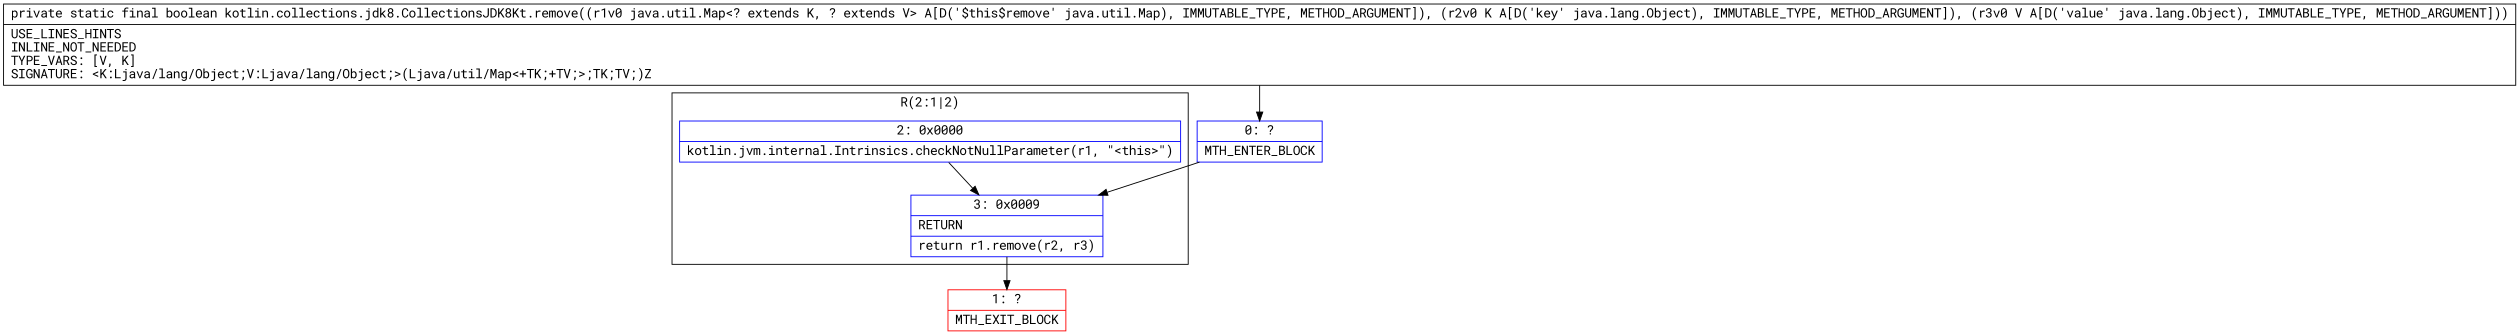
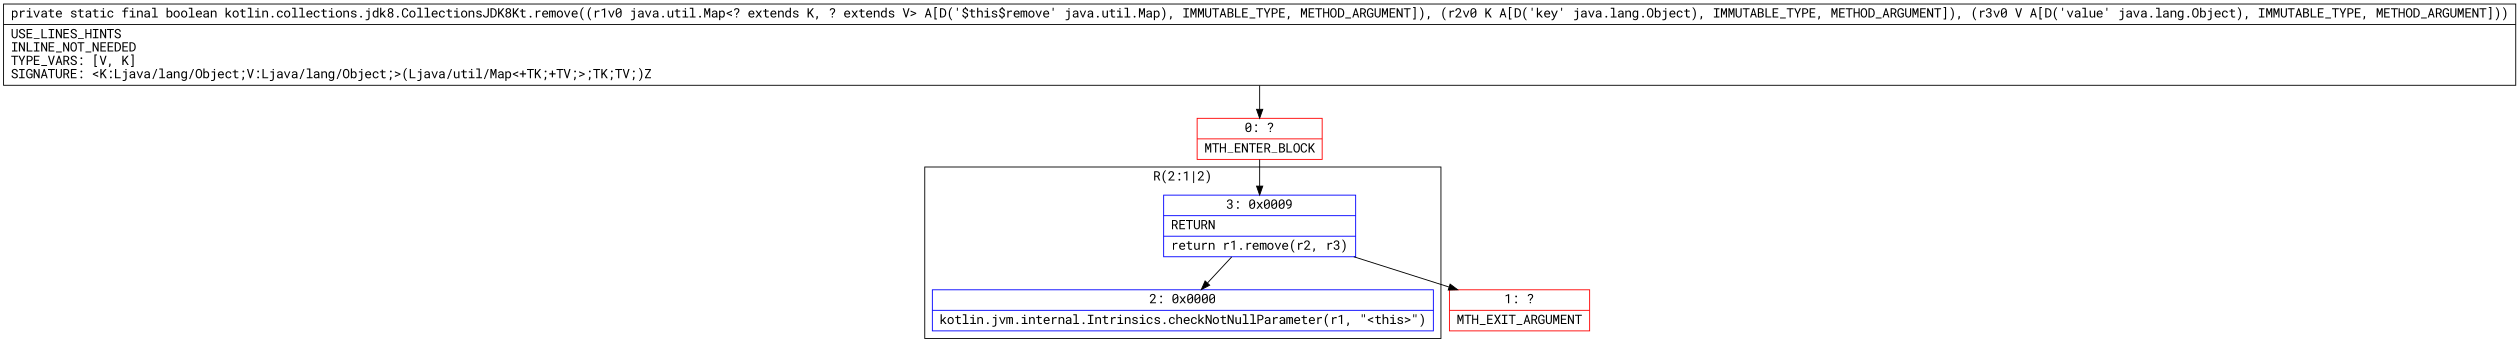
node "0: ?": color blue -> red
edge "2: 0x0000" -> "3: 0x0009": reversed
node "1: ?": text "MTH_EXIT_BLOCK" -> "MTH_EXIT_ARGUMENT"
